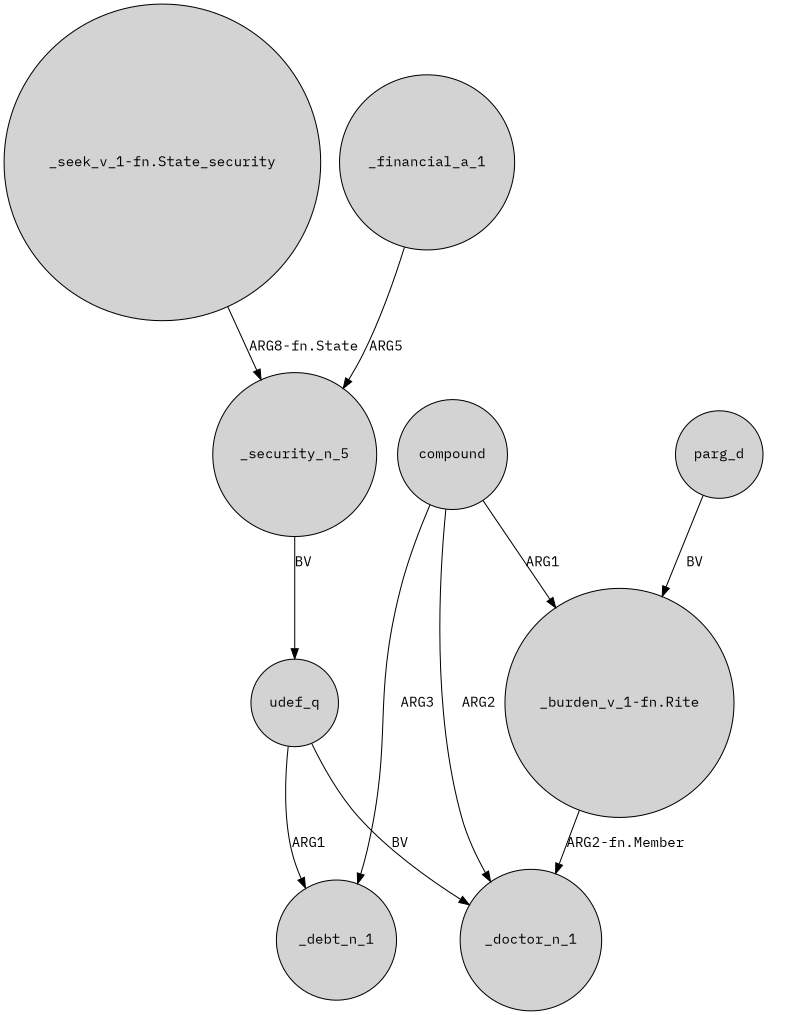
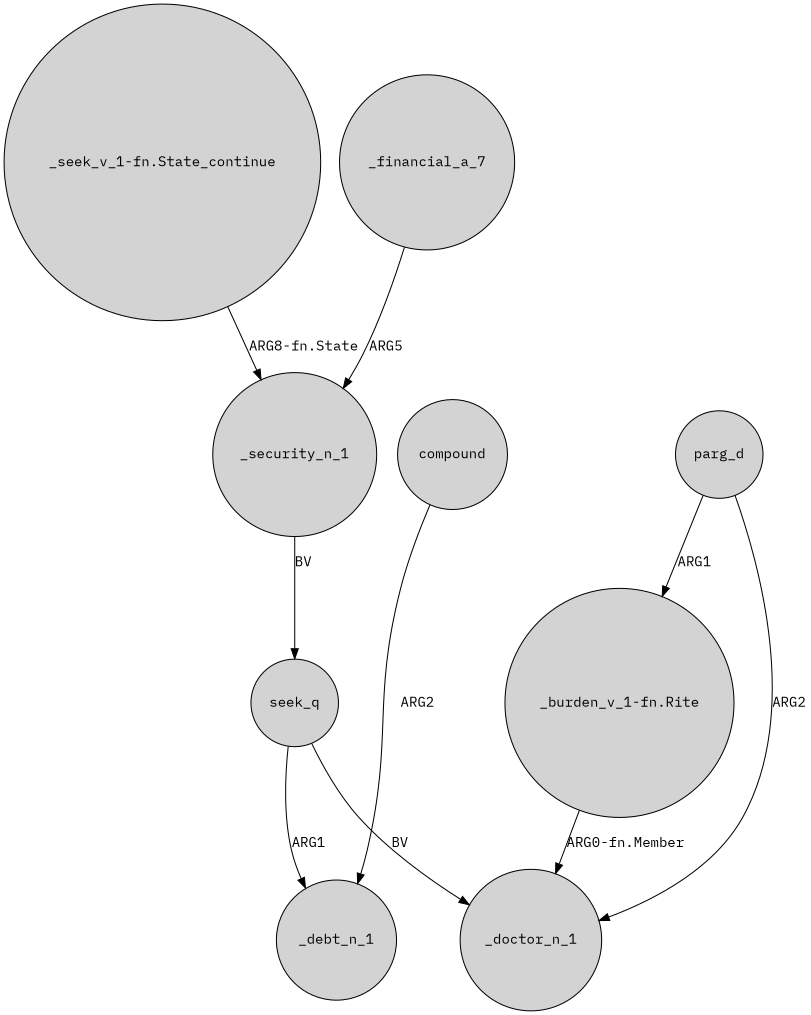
node "_seek_v_1-fn.State_security": label "_seek_v_1-fn.State_security" -> "_seek_v_1-fn.State_continue"
node "_financial_a_1": label "_financial_a_1" -> "_financial_a_7"
node "_security_n_5": label "_security_n_5" -> "_security_n_1"
edge "compound" -> "_burden_v_1-fn.Rite": removed, label "ARG1"
edge "parg_d" -> "_burden_v_1-fn.Rite": label "BV" -> "ARG1"
edge "compound" -> "_doctor_n_1": now "parg_d" -> "_doctor_n_1"
node "udef_q": label "udef_q" -> "seek_q"
edge "compound" -> "_debt_n_1": label "ARG3" -> "ARG2"
edge "_burden_v_1-fn.Rite" -> "_doctor_n_1": label "ARG2-fn.Member" -> "ARG0-fn.Member"
